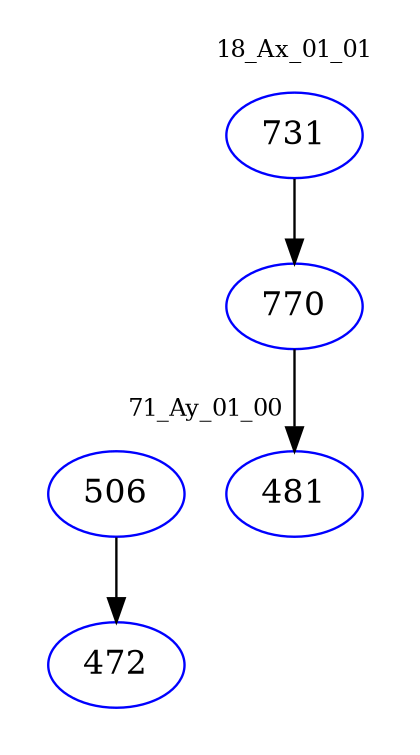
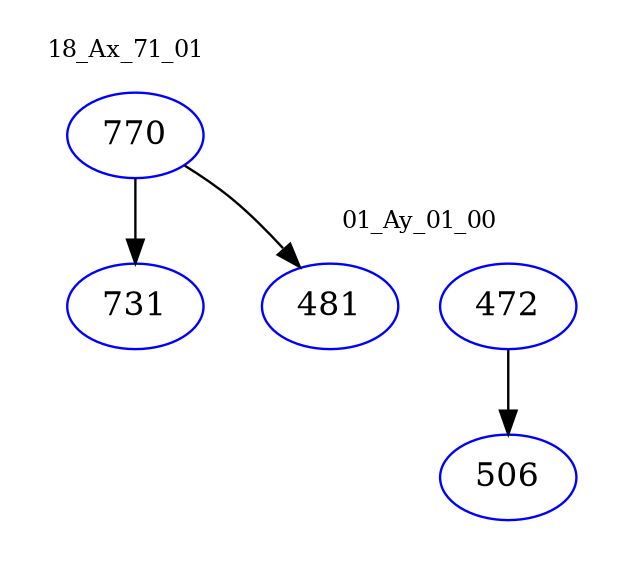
cluster "18_Ax_01_01": label "18_Ax_01_01" -> "18_Ax_71_01"
edge "731" -> "770": reversed
cluster "71_Ay_01_00": label "71_Ay_01_00" -> "01_Ay_01_00"
edge "506" -> "472": reversed
